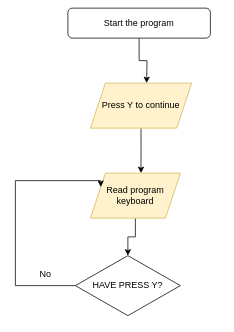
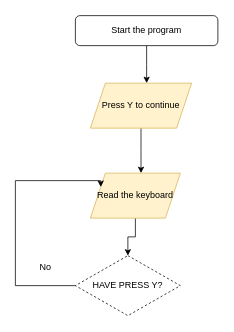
node "Start the program": moved (139, 23) -> (147, 30)
node "Read program keyboard": label "Read program keyboard" -> "Read the keyboard"
node "No": moved (45, 274) -> (45, 267)
node "HAVE PRESS Y?": style solid -> dashed
